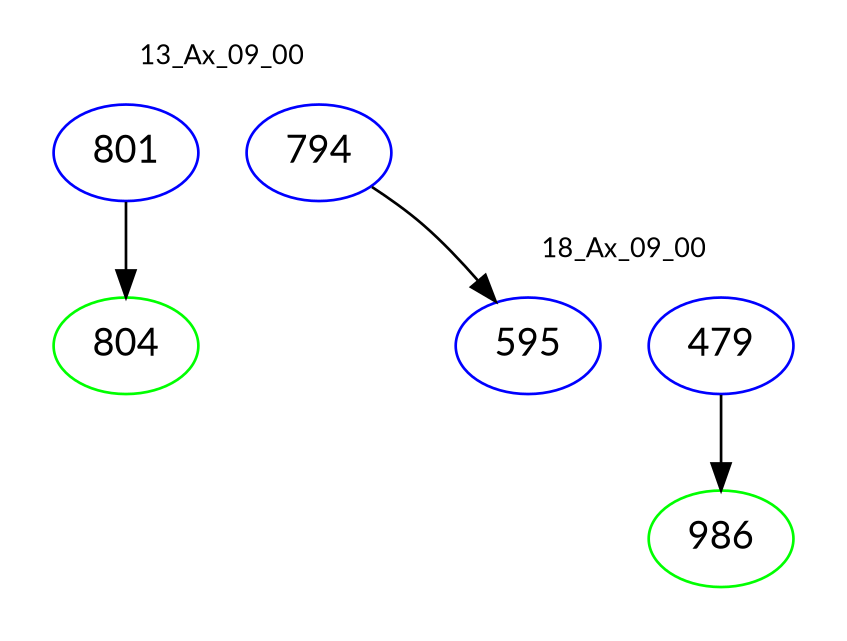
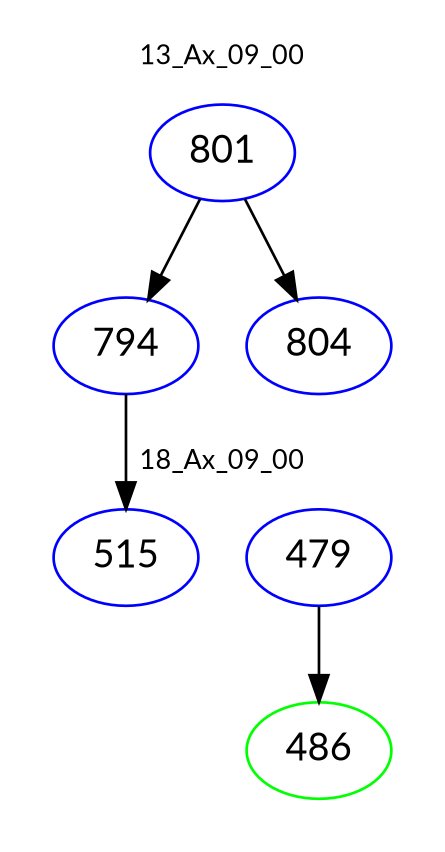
edge "801" -> "794": added
node "804": color green -> blue
node "595": label "595" -> "515"
node "986": label "986" -> "486"
